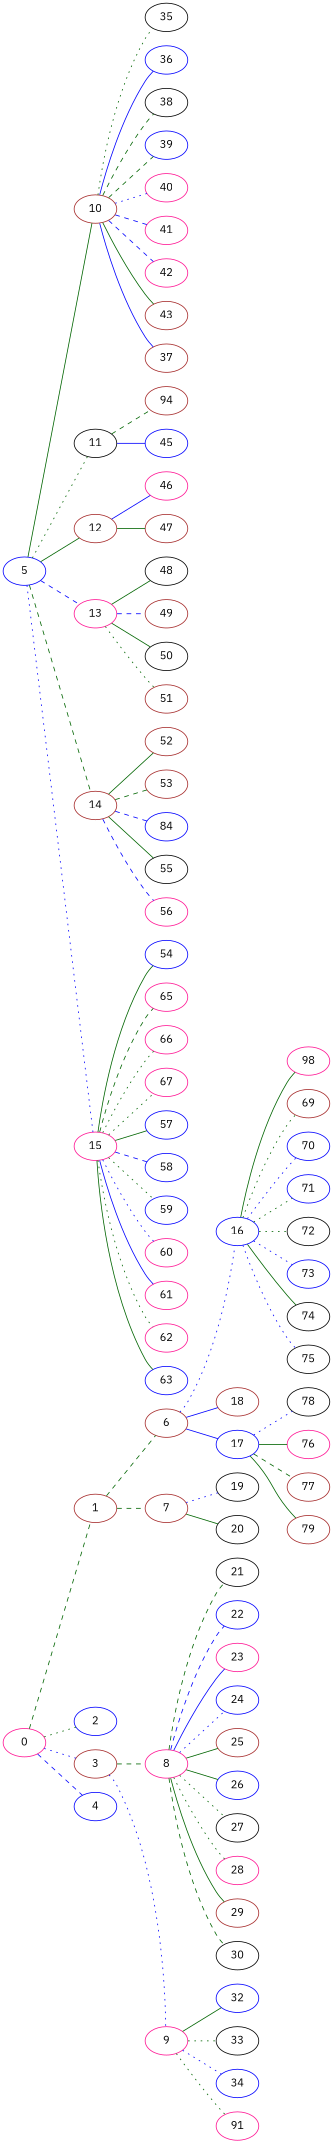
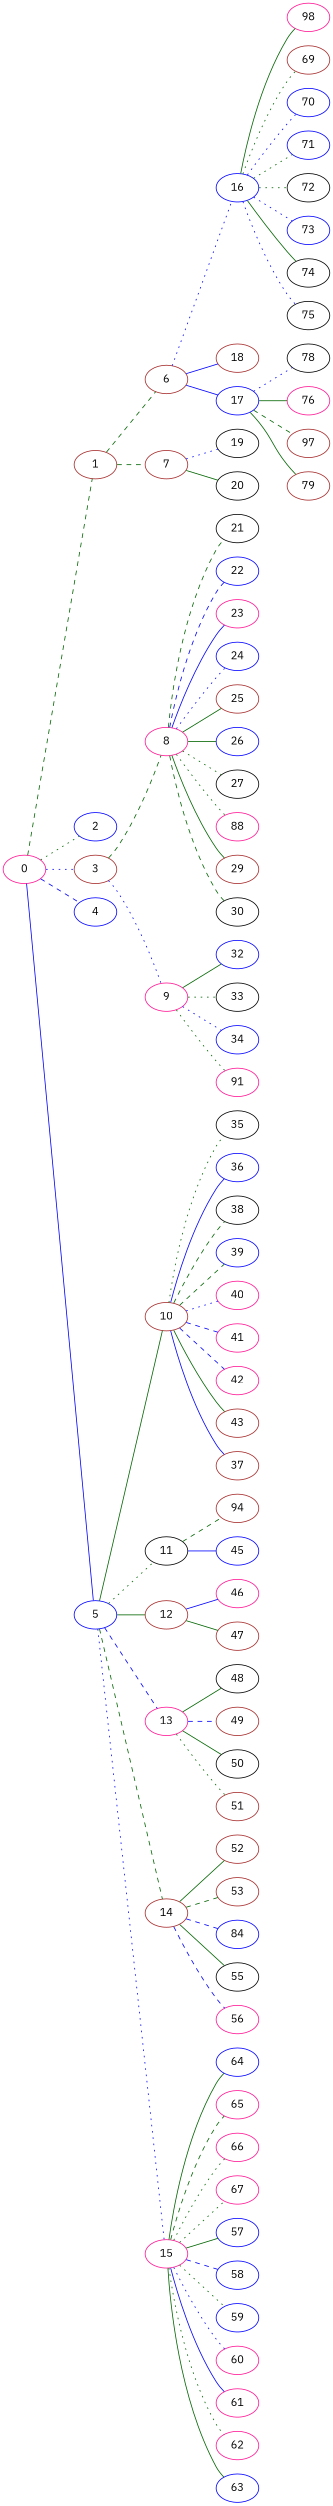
node "54": label "54" -> "64"
edge "0" -- "5": added
node "77": label "77" -> "97"
node "28": label "28" -> "88"
